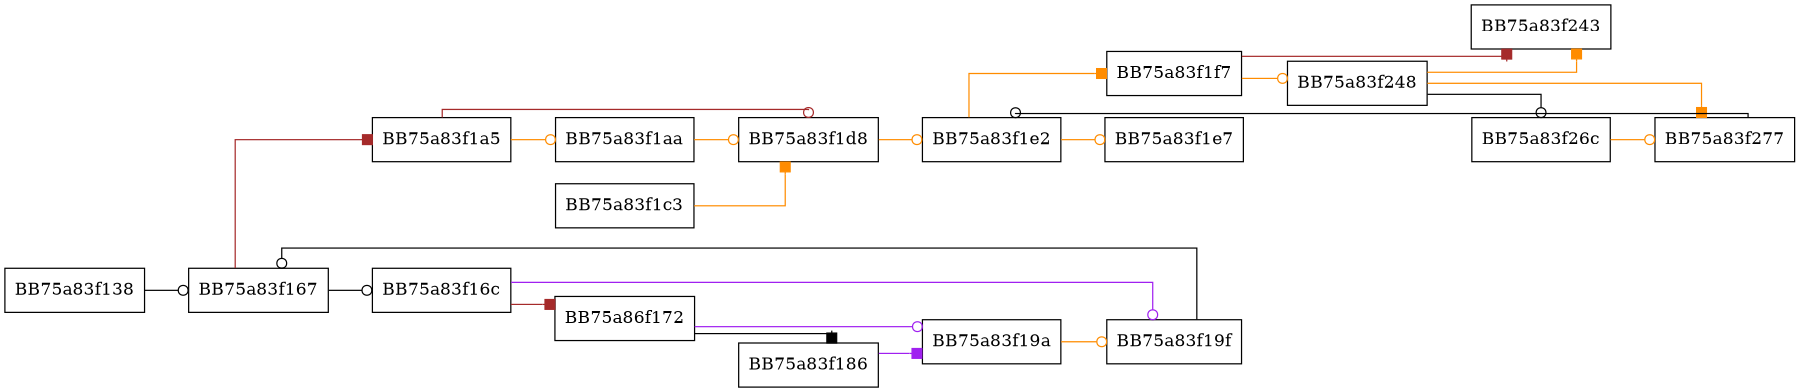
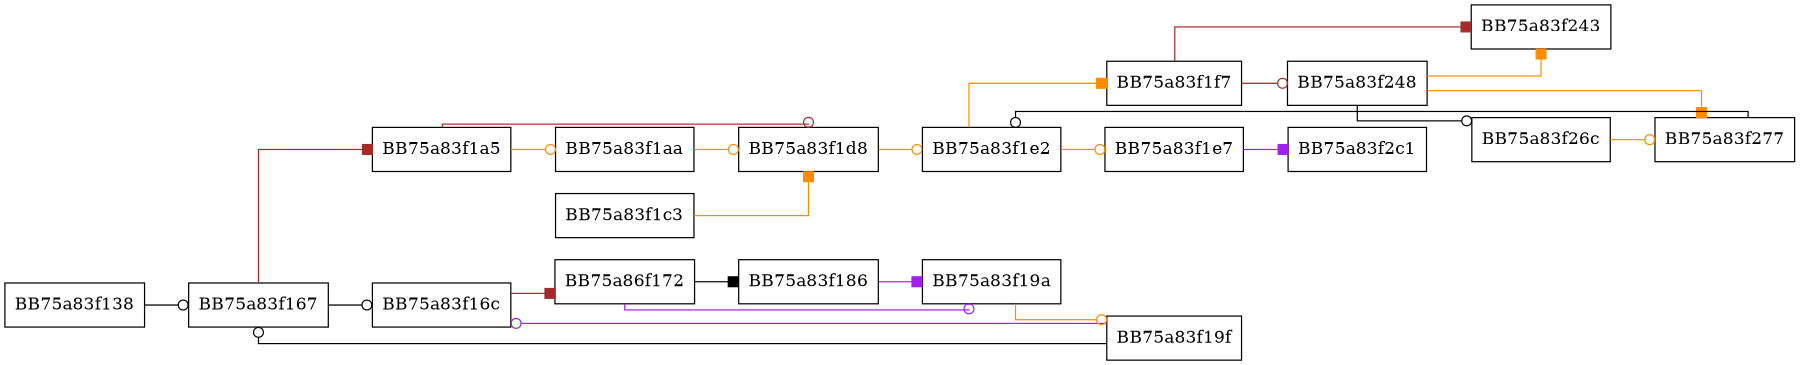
edge "BB75a83f1f7" -> "BB75a83f248": color darkorange -> brown
node "BB75a83f2c1": added
edge "BB75a83f16c" -> "BB75a83f19f": reversed
